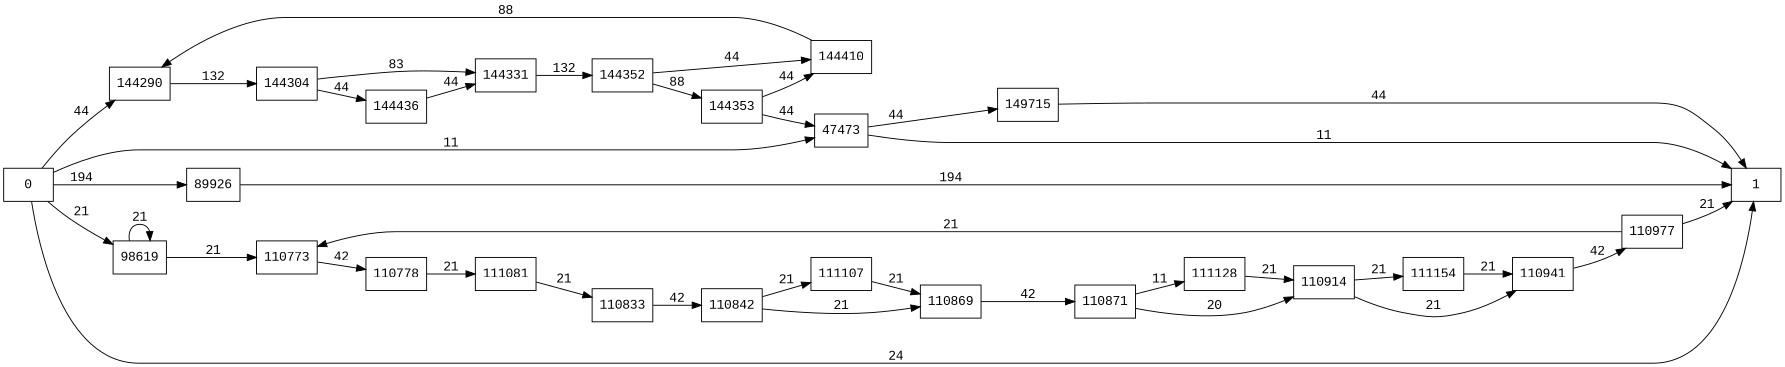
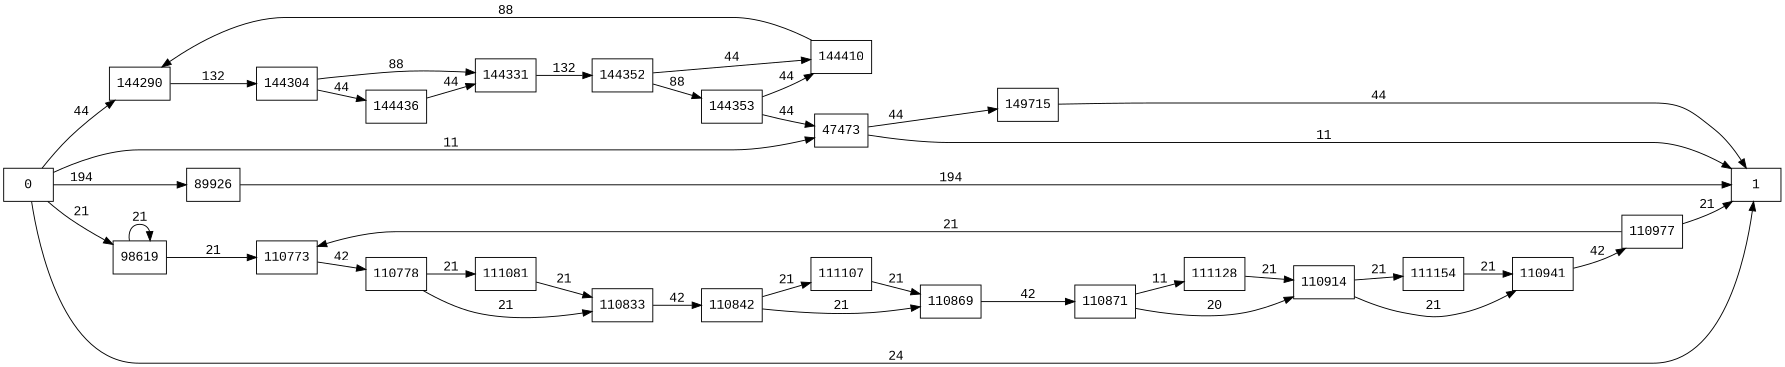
edge "144304" -> "144331": label "83" -> "88"
edge "110778" -> "110833": added, label "21"
